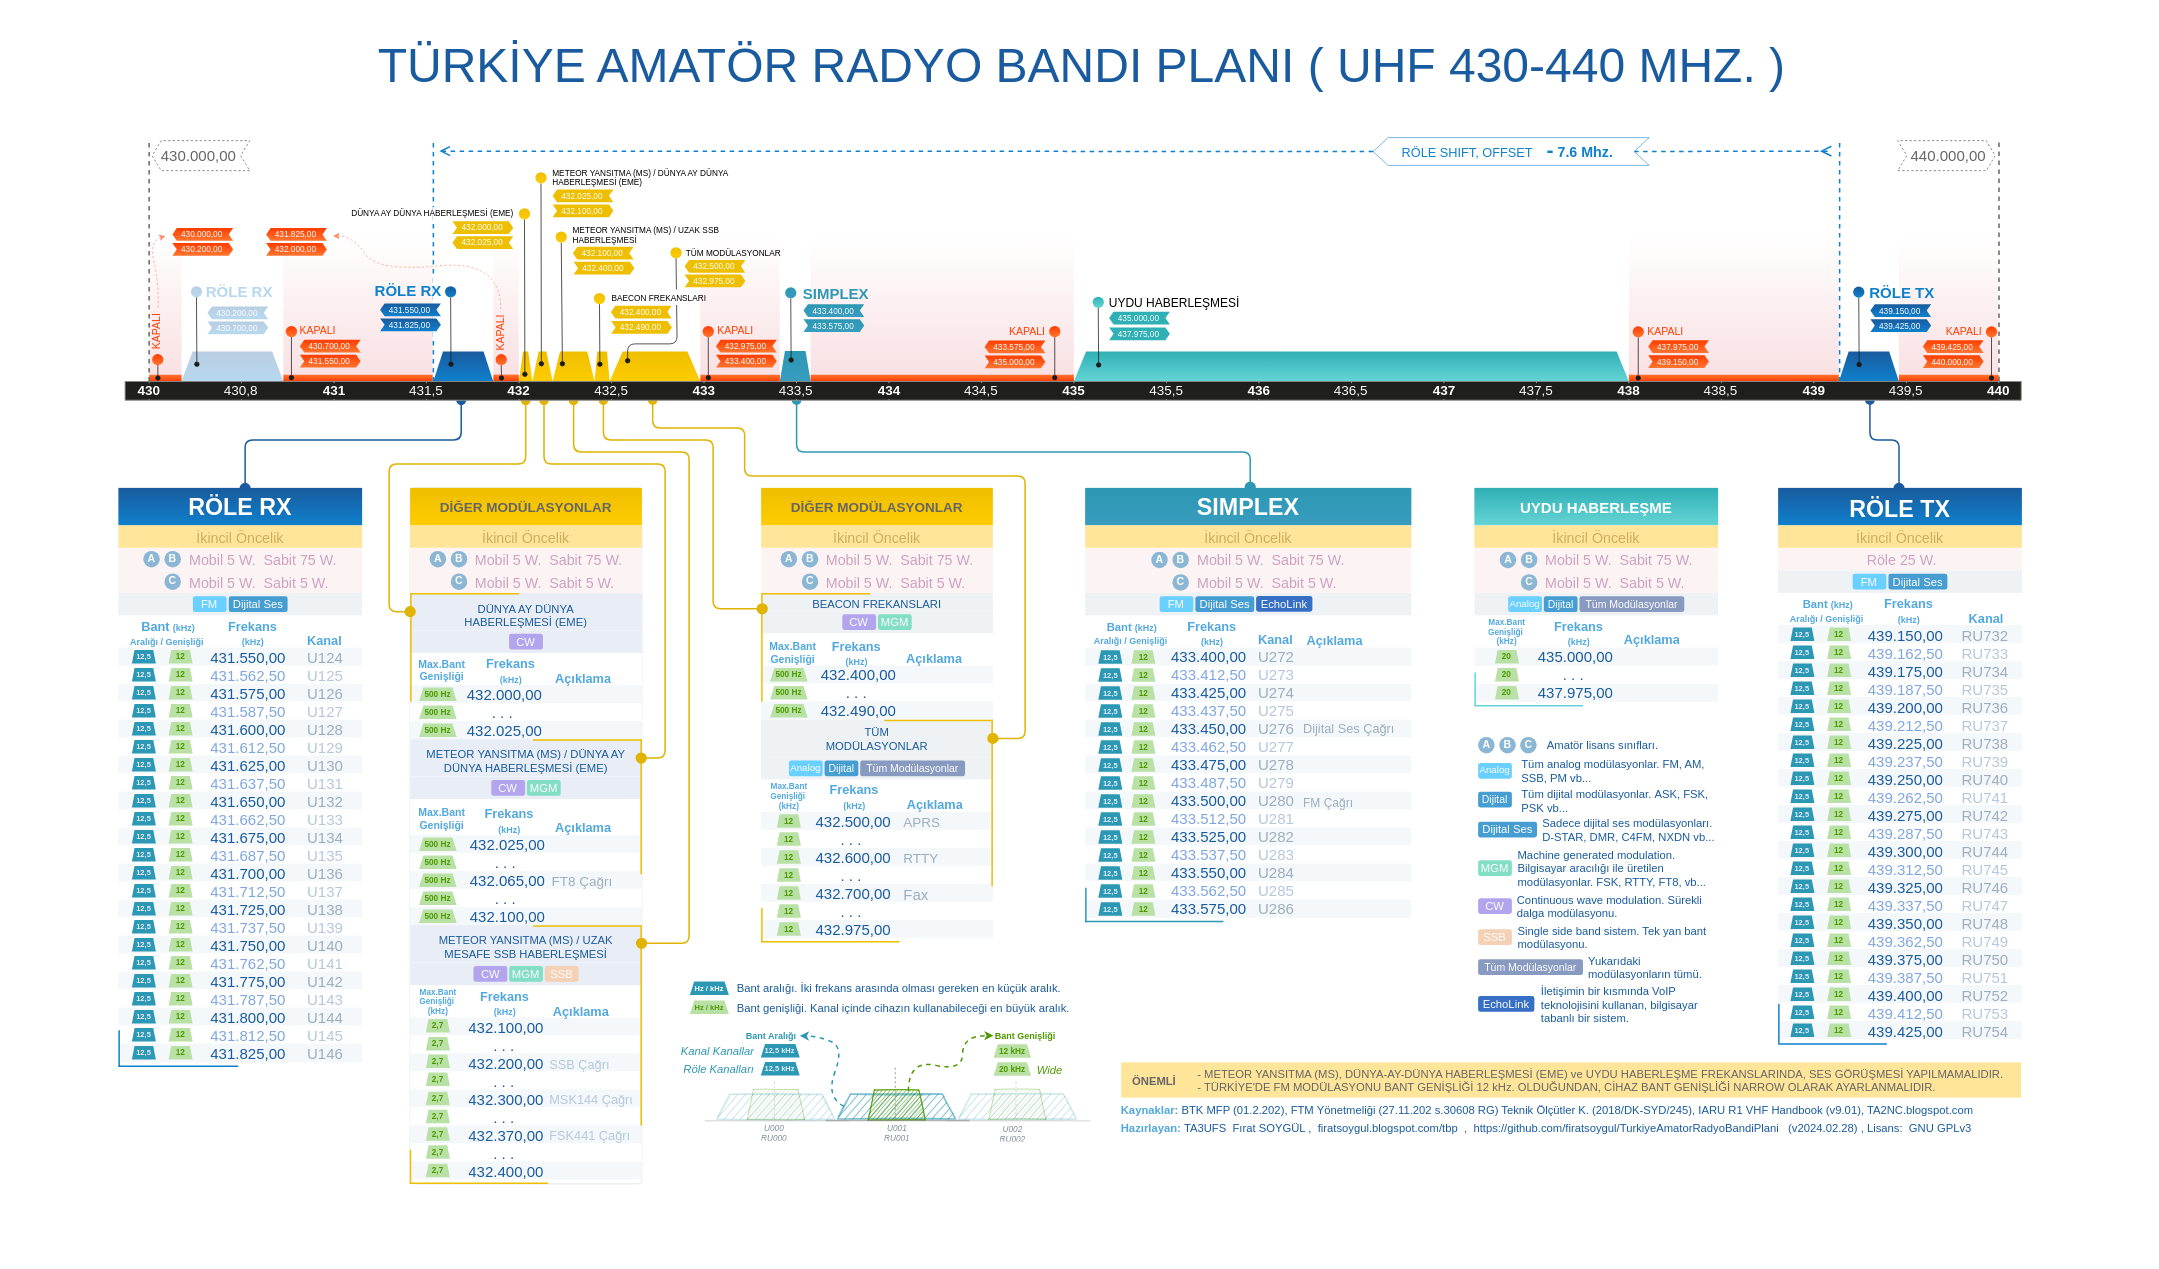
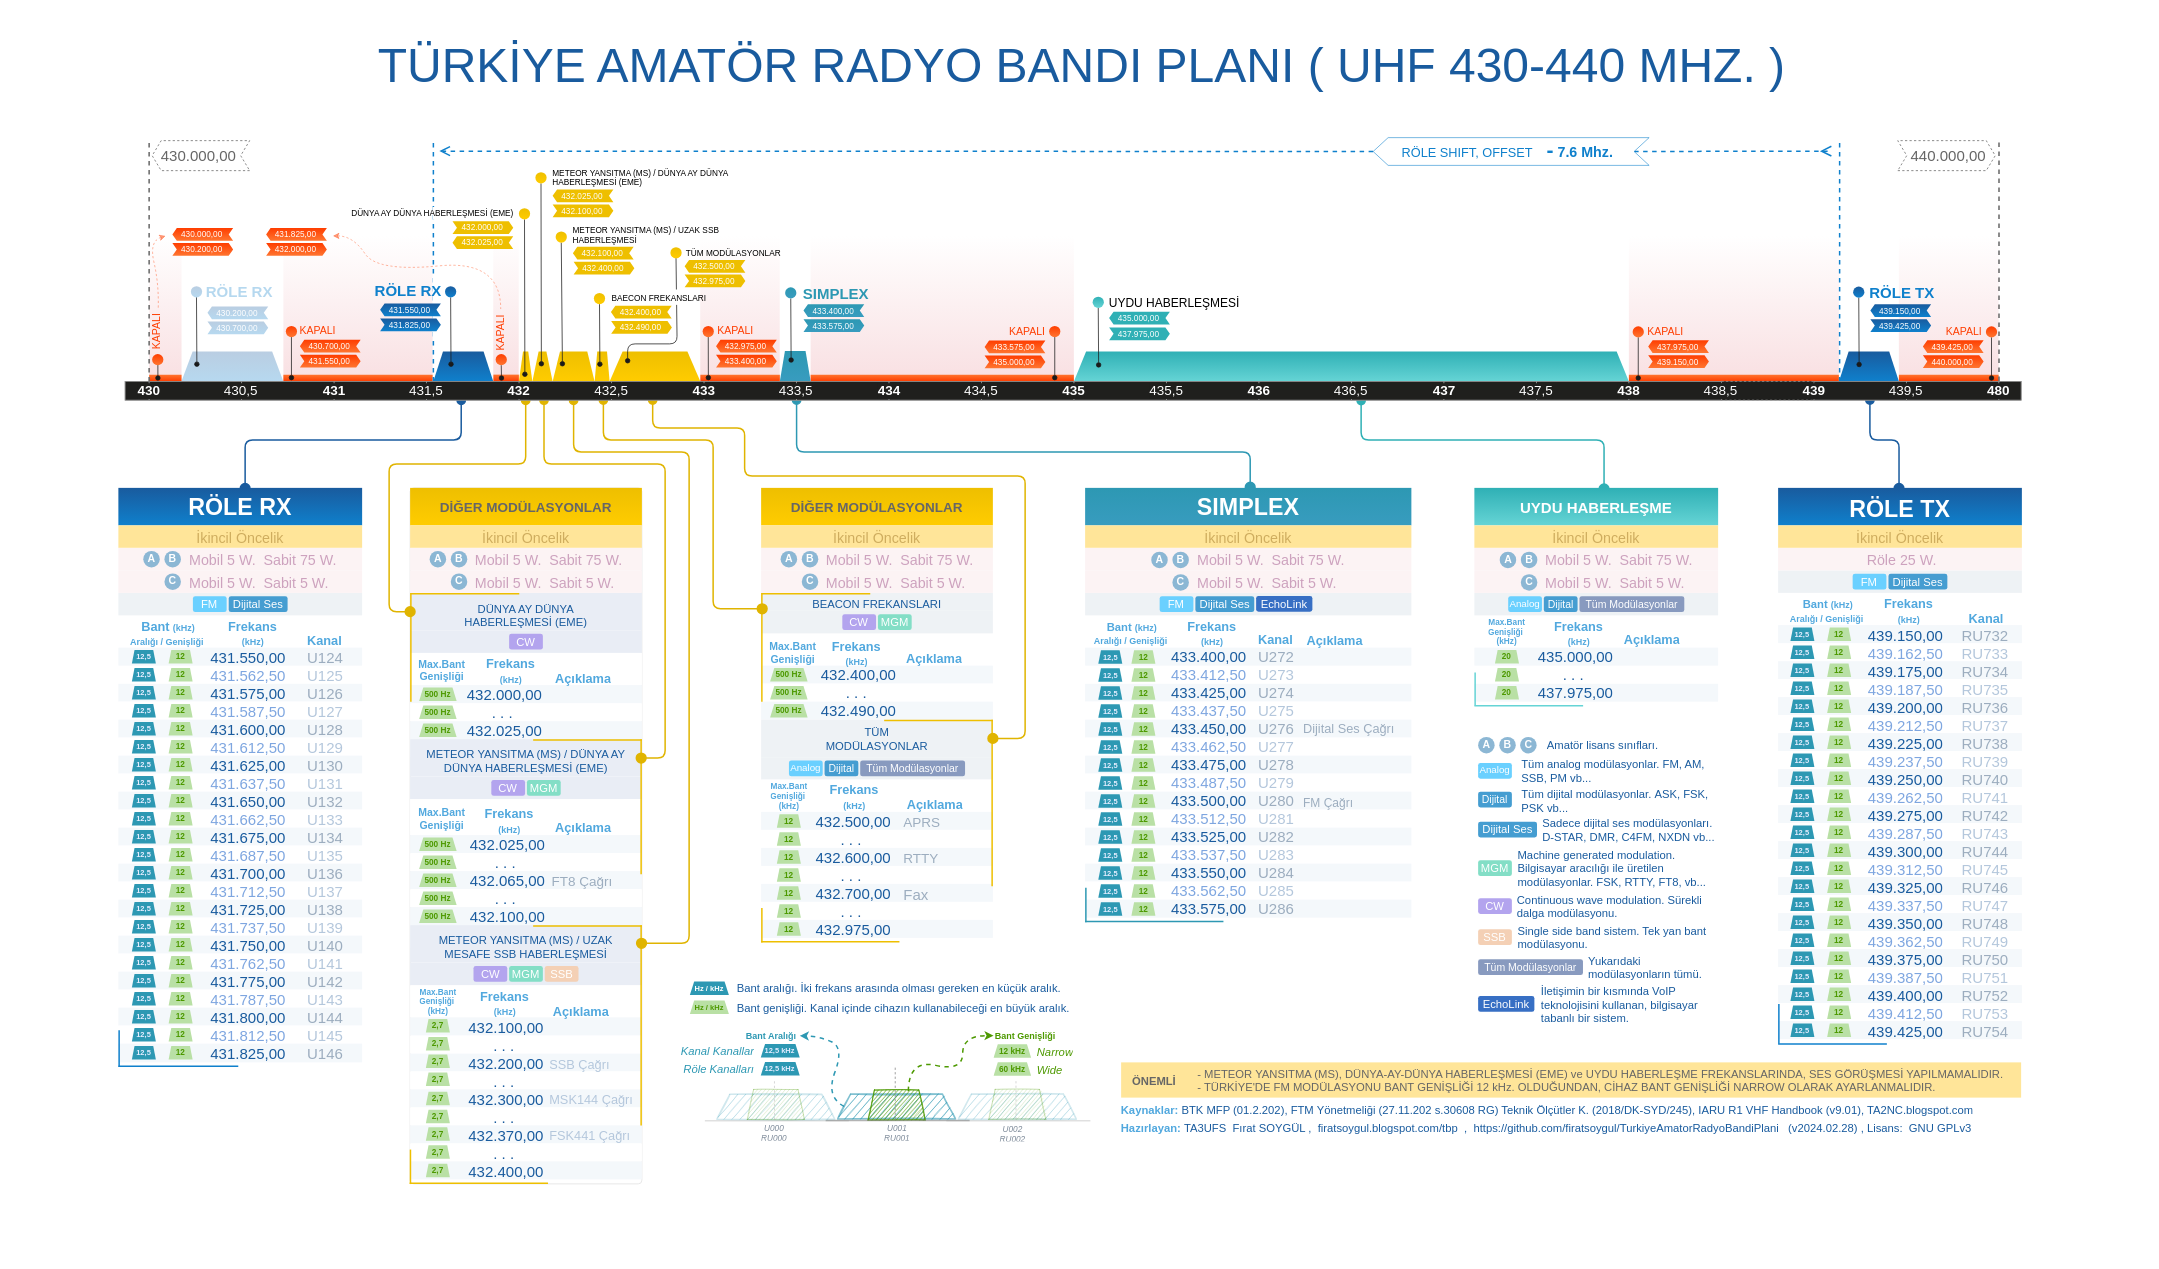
node "430,8": label "430,8" -> "430,5"
node "438,5": style solid -> dashed
node "440": label "440" -> "480"
edge "436,5" -- "UYDU HABERLEŞME": added
node "Narrow": added
node "20 kHz": label "20 kHz" -> "60 kHz"
